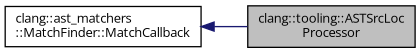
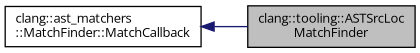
node "clang::tooling::ASTSrcLoc Processor": label "clang::tooling::ASTSrcLoc Processor" -> "clang::tooling::ASTSrcLoc MatchFinder"
